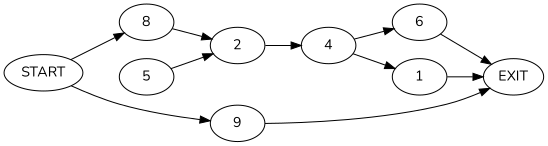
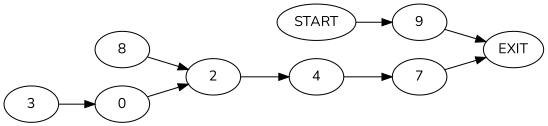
node "6": removed
edge "START" -> "8": removed
node "5": label "5" -> "0"
node "1": label "1" -> "7"
node "3": added
